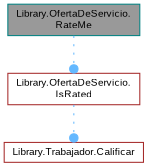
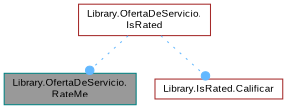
edge "Library.OfertaDeServicio. RateMe" -> "Library.OfertaDeServicio. IsRated": reversed
node "Library.Trabajador.Calificar": label "Library.Trabajador.Calificar" -> "Library.IsRated.Calificar"
